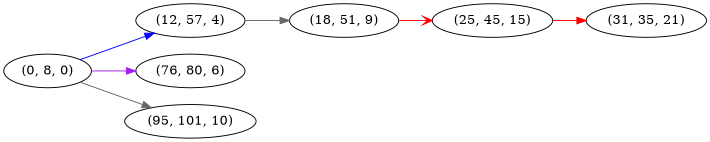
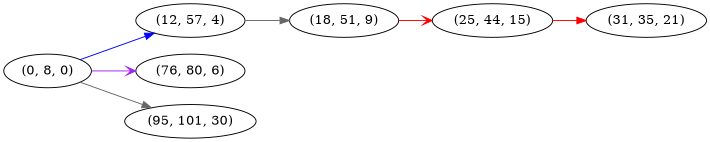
node "(25, 45, 15)": label "(25, 45, 15)" -> "(25, 44, 15)"
edge "(0, 8, 0)" -> "(76, 80, 6)": arrowhead normal -> vee
node "(95, 101, 10)": label "(95, 101, 10)" -> "(95, 101, 30)"
